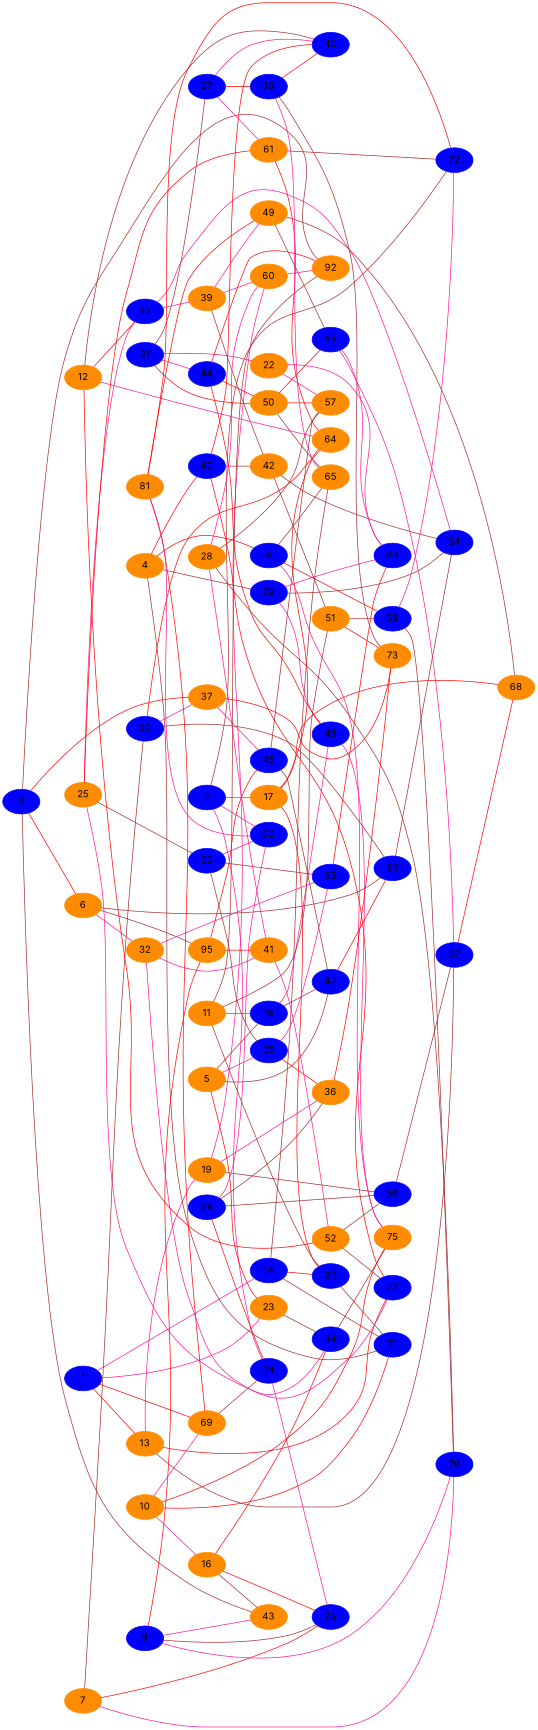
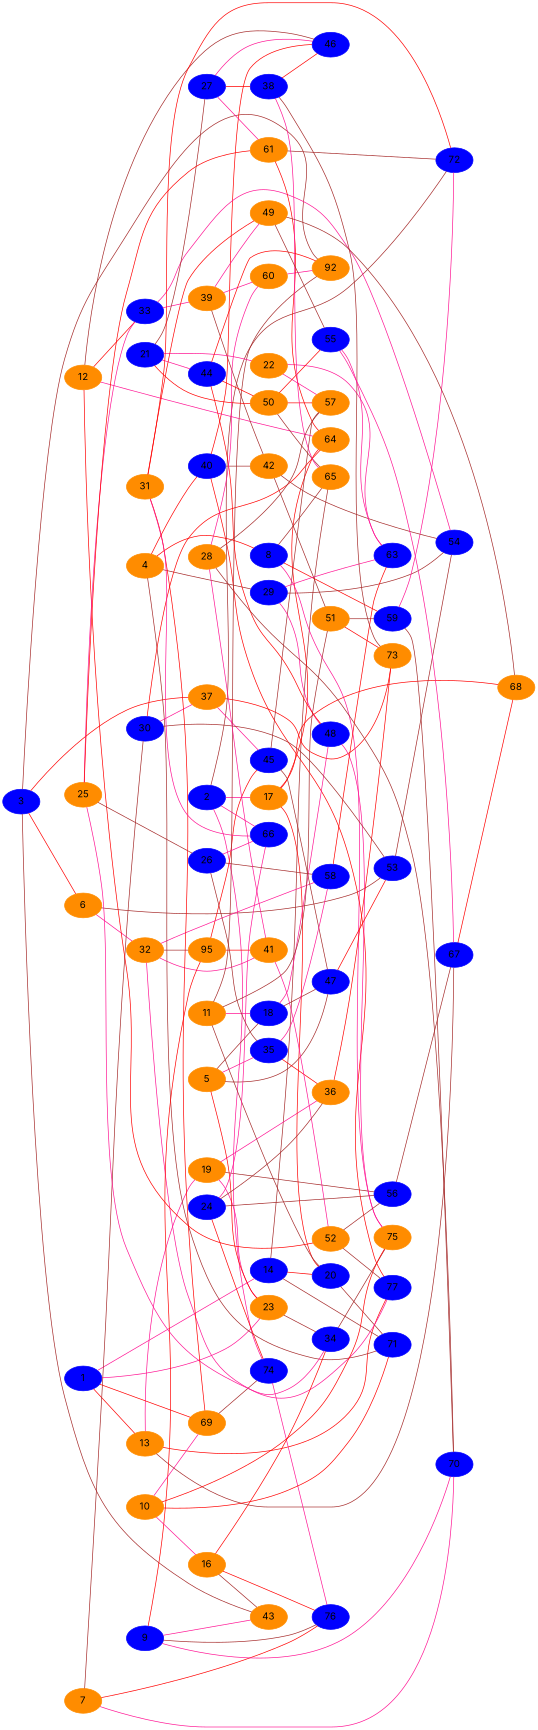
node "81": label "81" -> "31"
edge "60" -- "19": now "23" -- "19"
edge "6" -- "95": now "32" -- "95"
